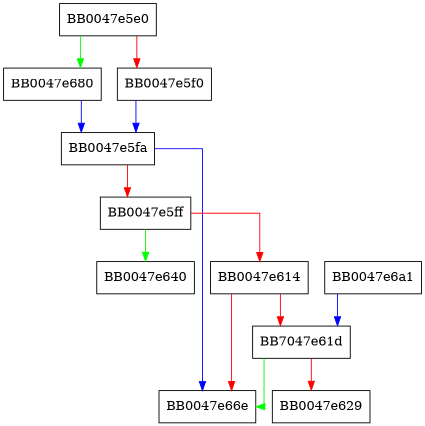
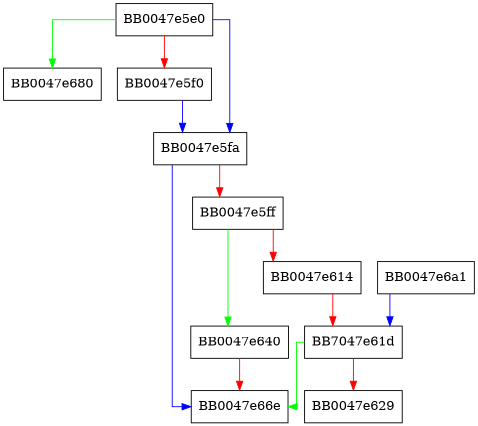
edge "BB0047e680" -> "BB0047e5fa": now "BB0047e5e0" -> "BB0047e5fa"
edge "BB0047e614" -> "BB0047e66e": now "BB0047e640" -> "BB0047e66e"
